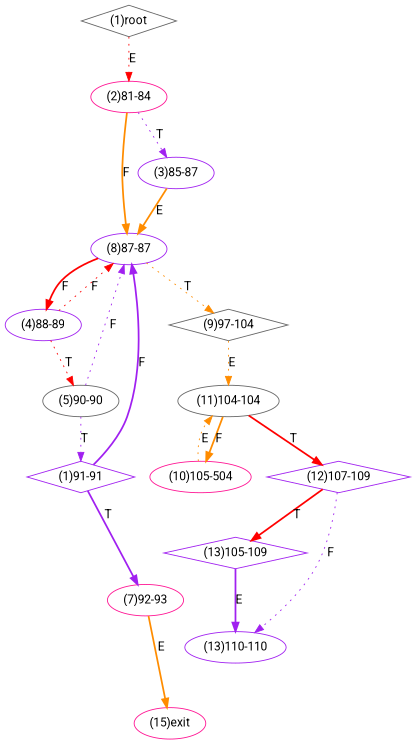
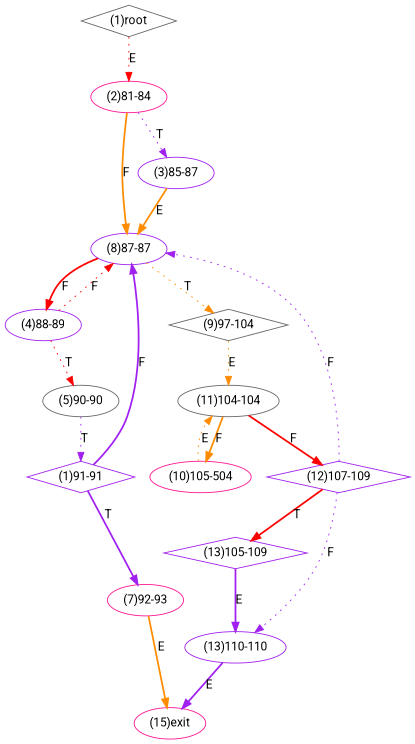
edge "(5)90-90" -> "(8)87-87": now "(12)107-109" -> "(8)87-87"
edge "(11)104-104" -> "(12)107-109": label "T" -> "F"
edge "(13)110-110" -> "(15)exit": added, label "E"
